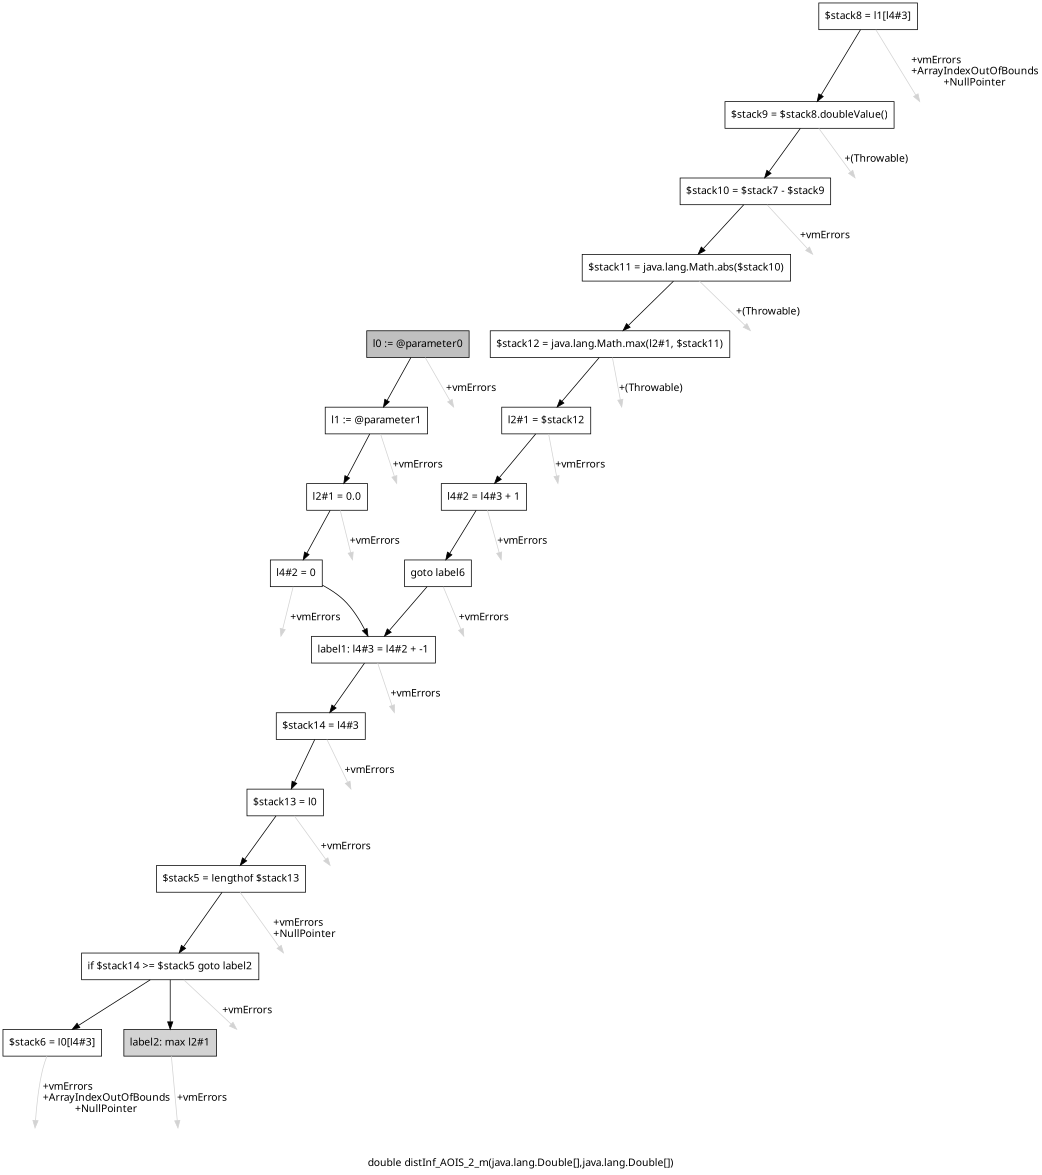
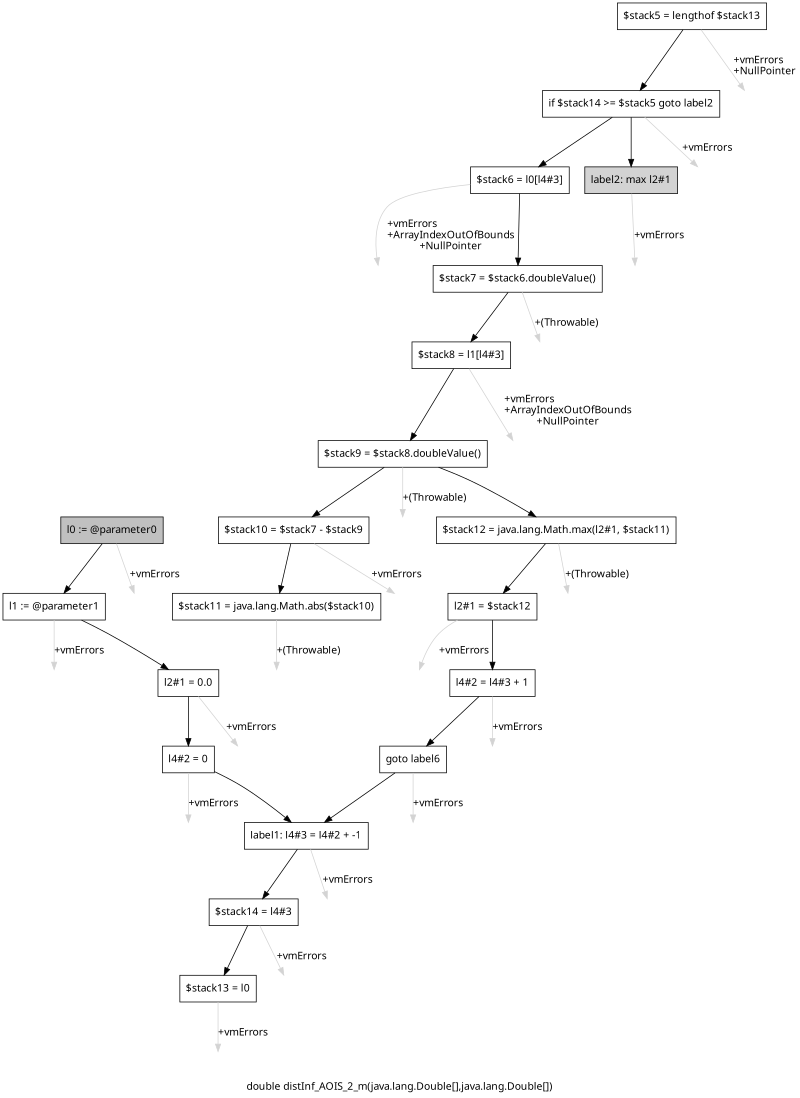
node "$stack7 = $stack6.doubleValue()": added
edge "$stack11 = java.lang.Math.abs($stack10)" -> "$stack12 = java.lang.Math.max(l2#1, $stack11)": now "$stack9 = $stack8.doubleValue()" -> "$stack12 = java.lang.Math.max(l2#1, $stack11)"
edge "$stack13 = l0" -> "$stack5 = lengthof $stack13": removed
